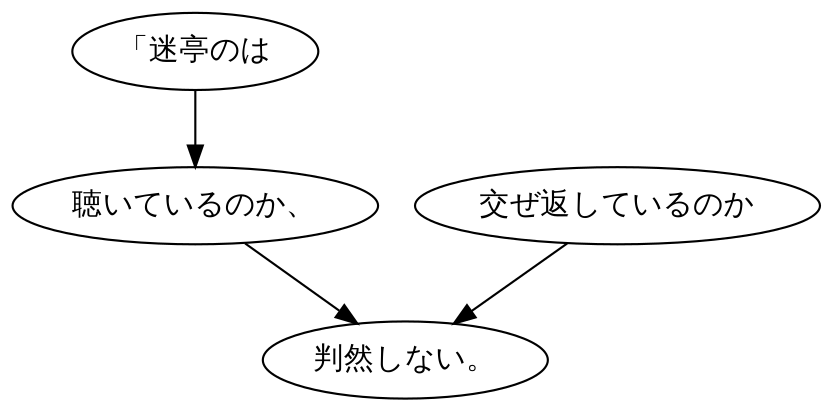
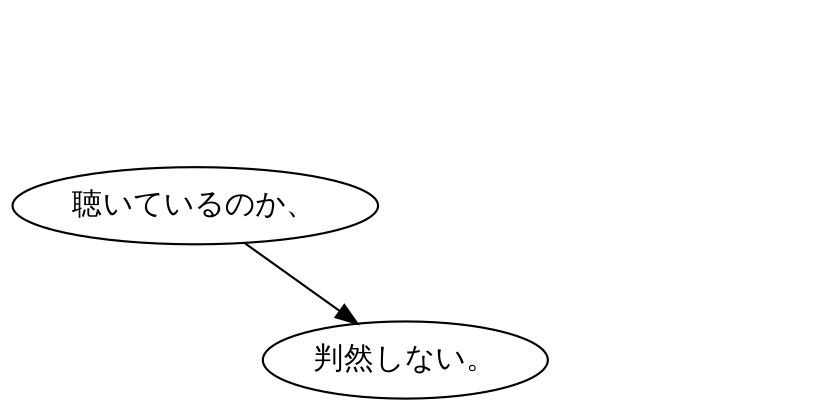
node "「迷亭のは": removed
node "交ぜ返しているのか": removed
